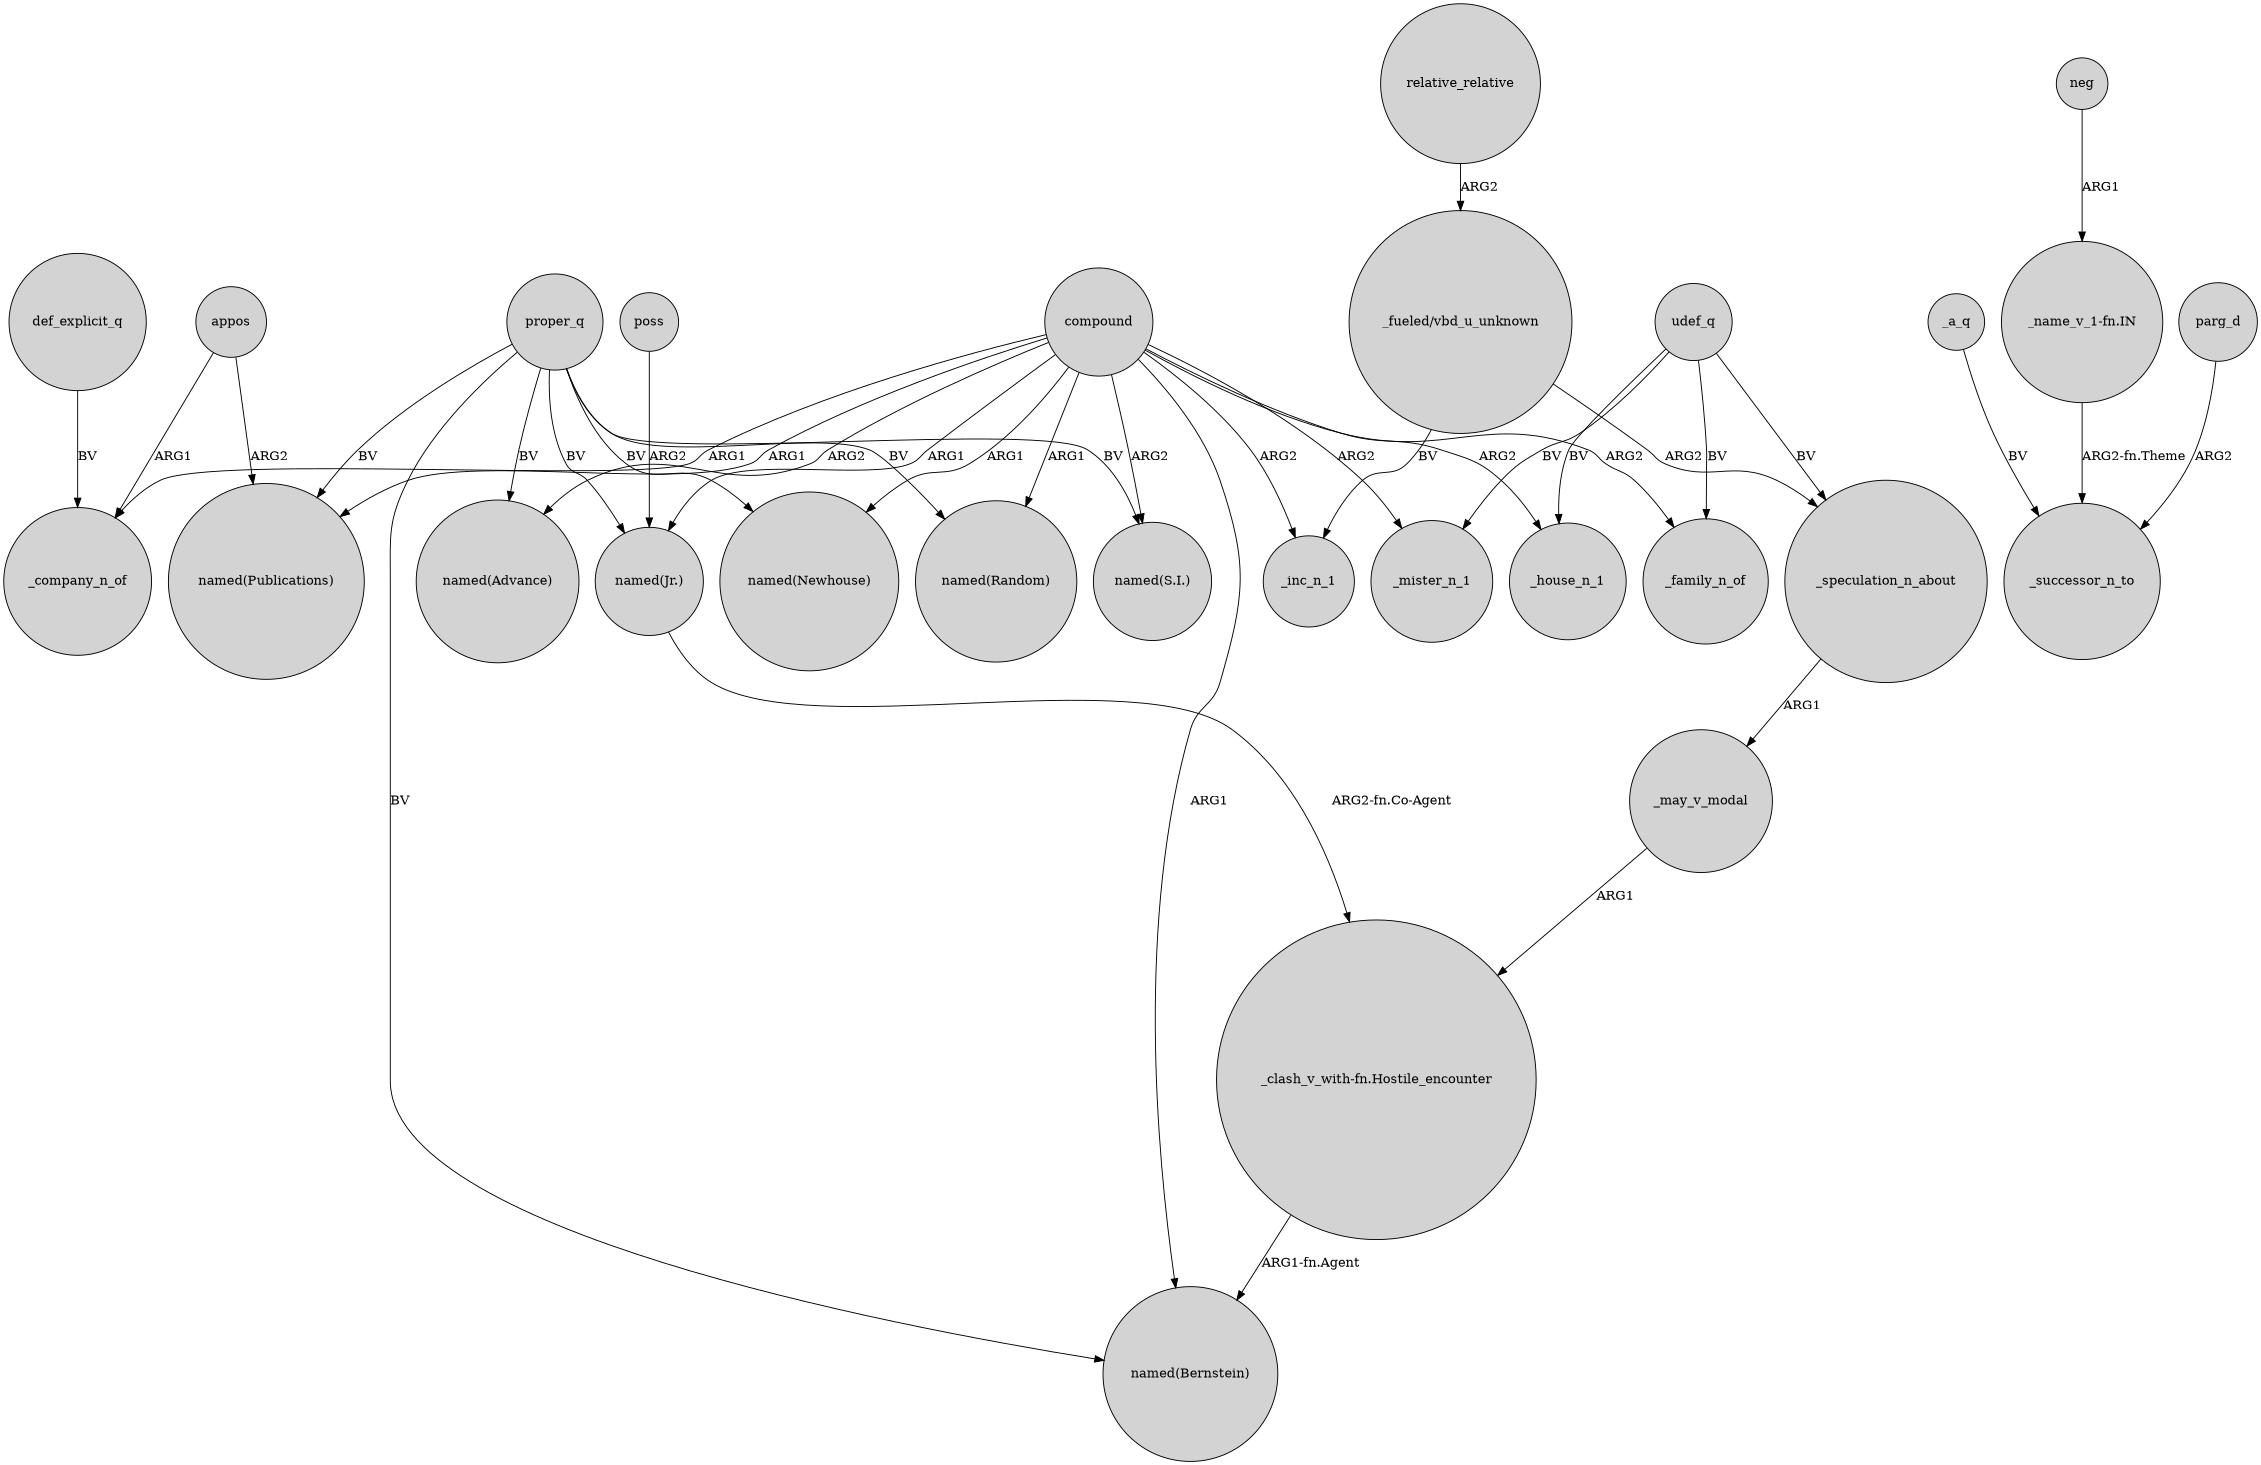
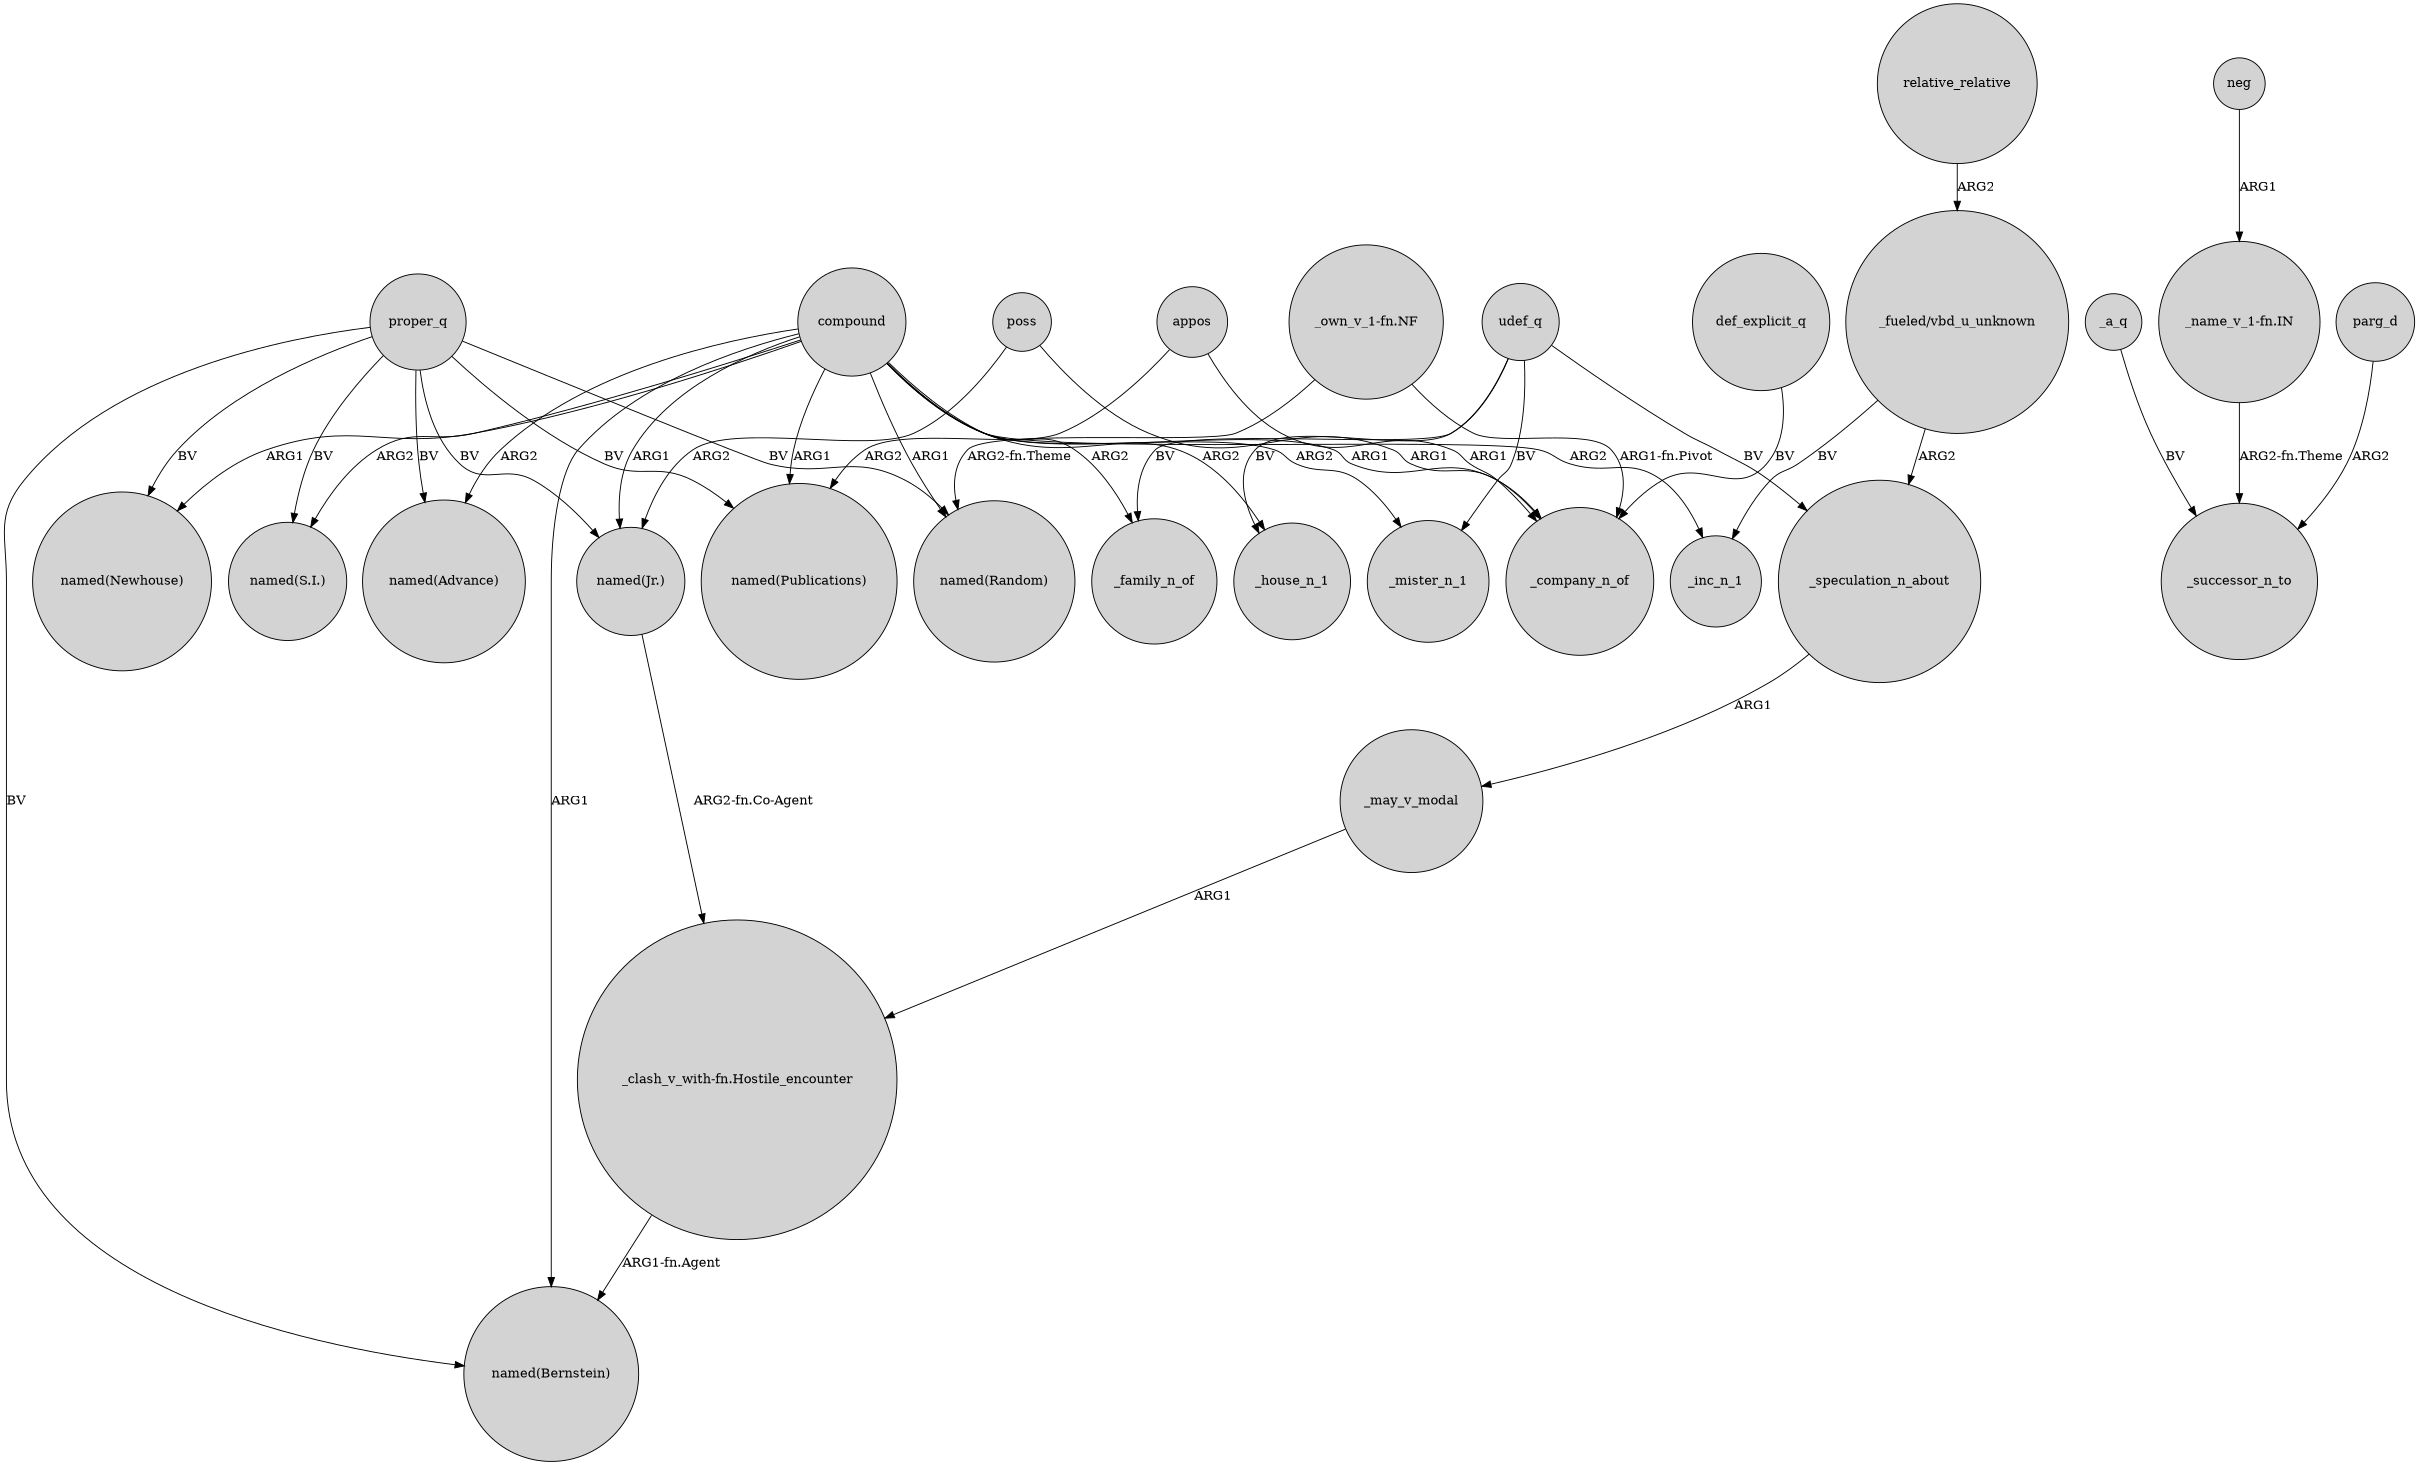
node "_own_v_1-fn.NF": added
edge "poss" -> "_company_n_of": added, label "ARG1"
